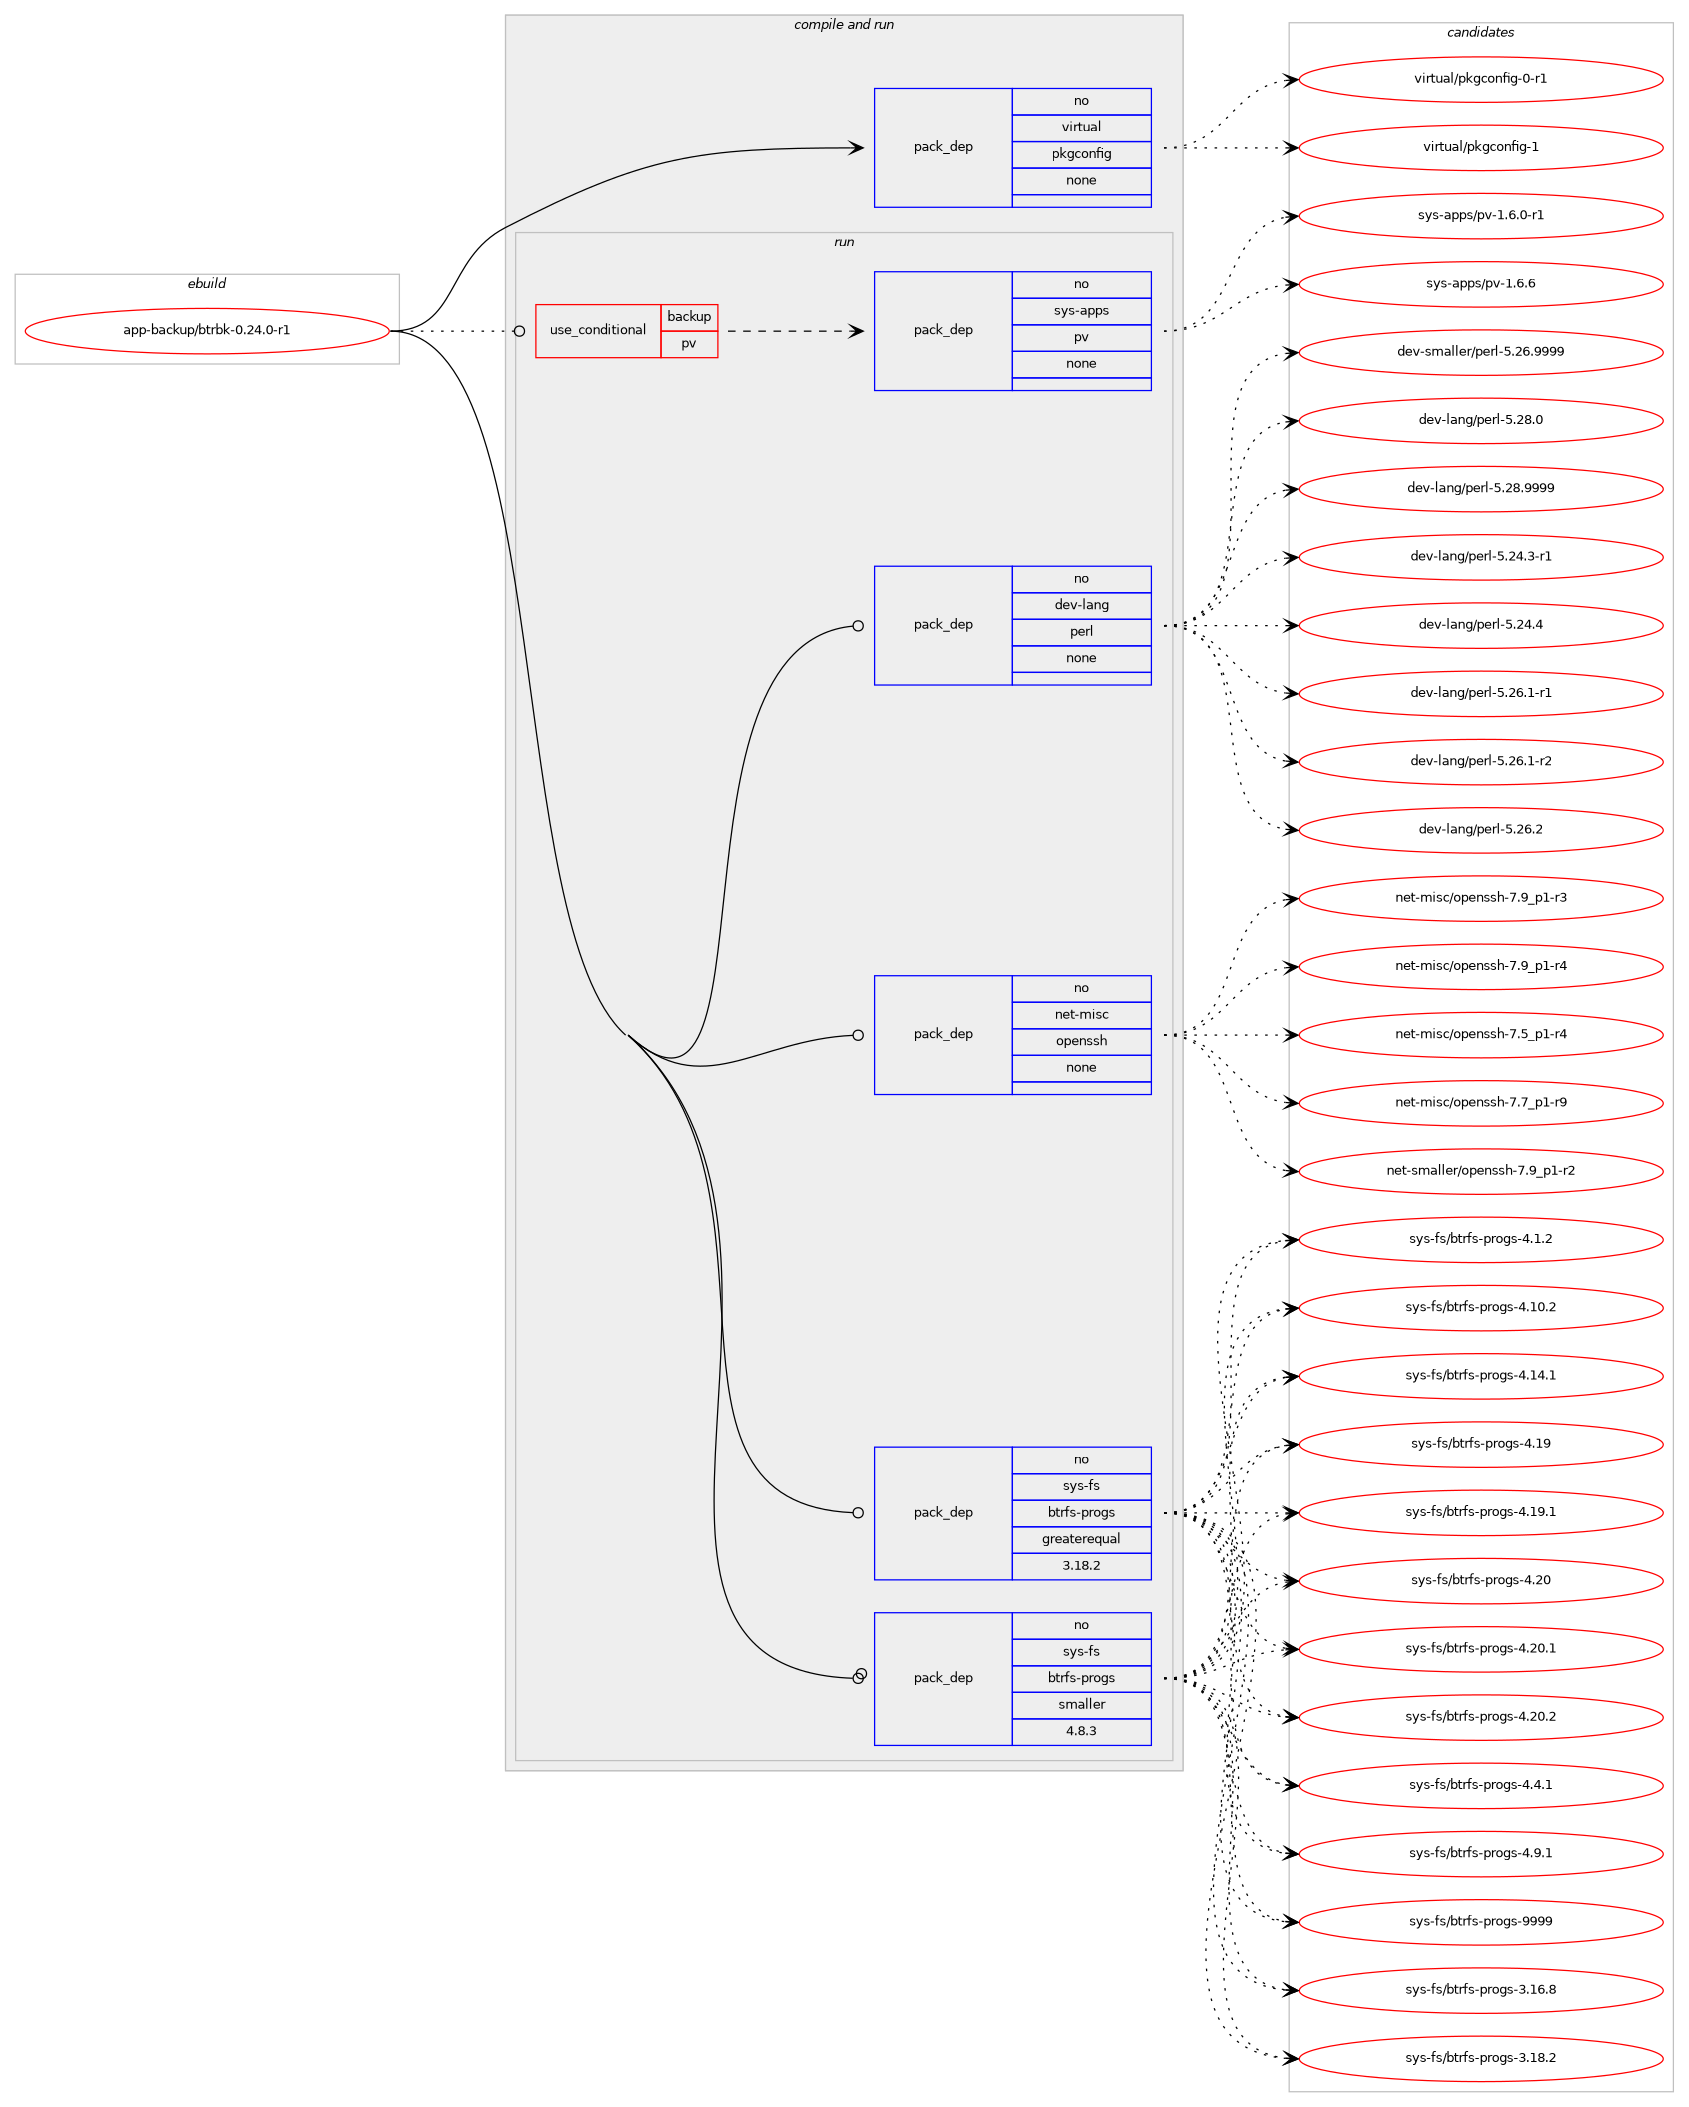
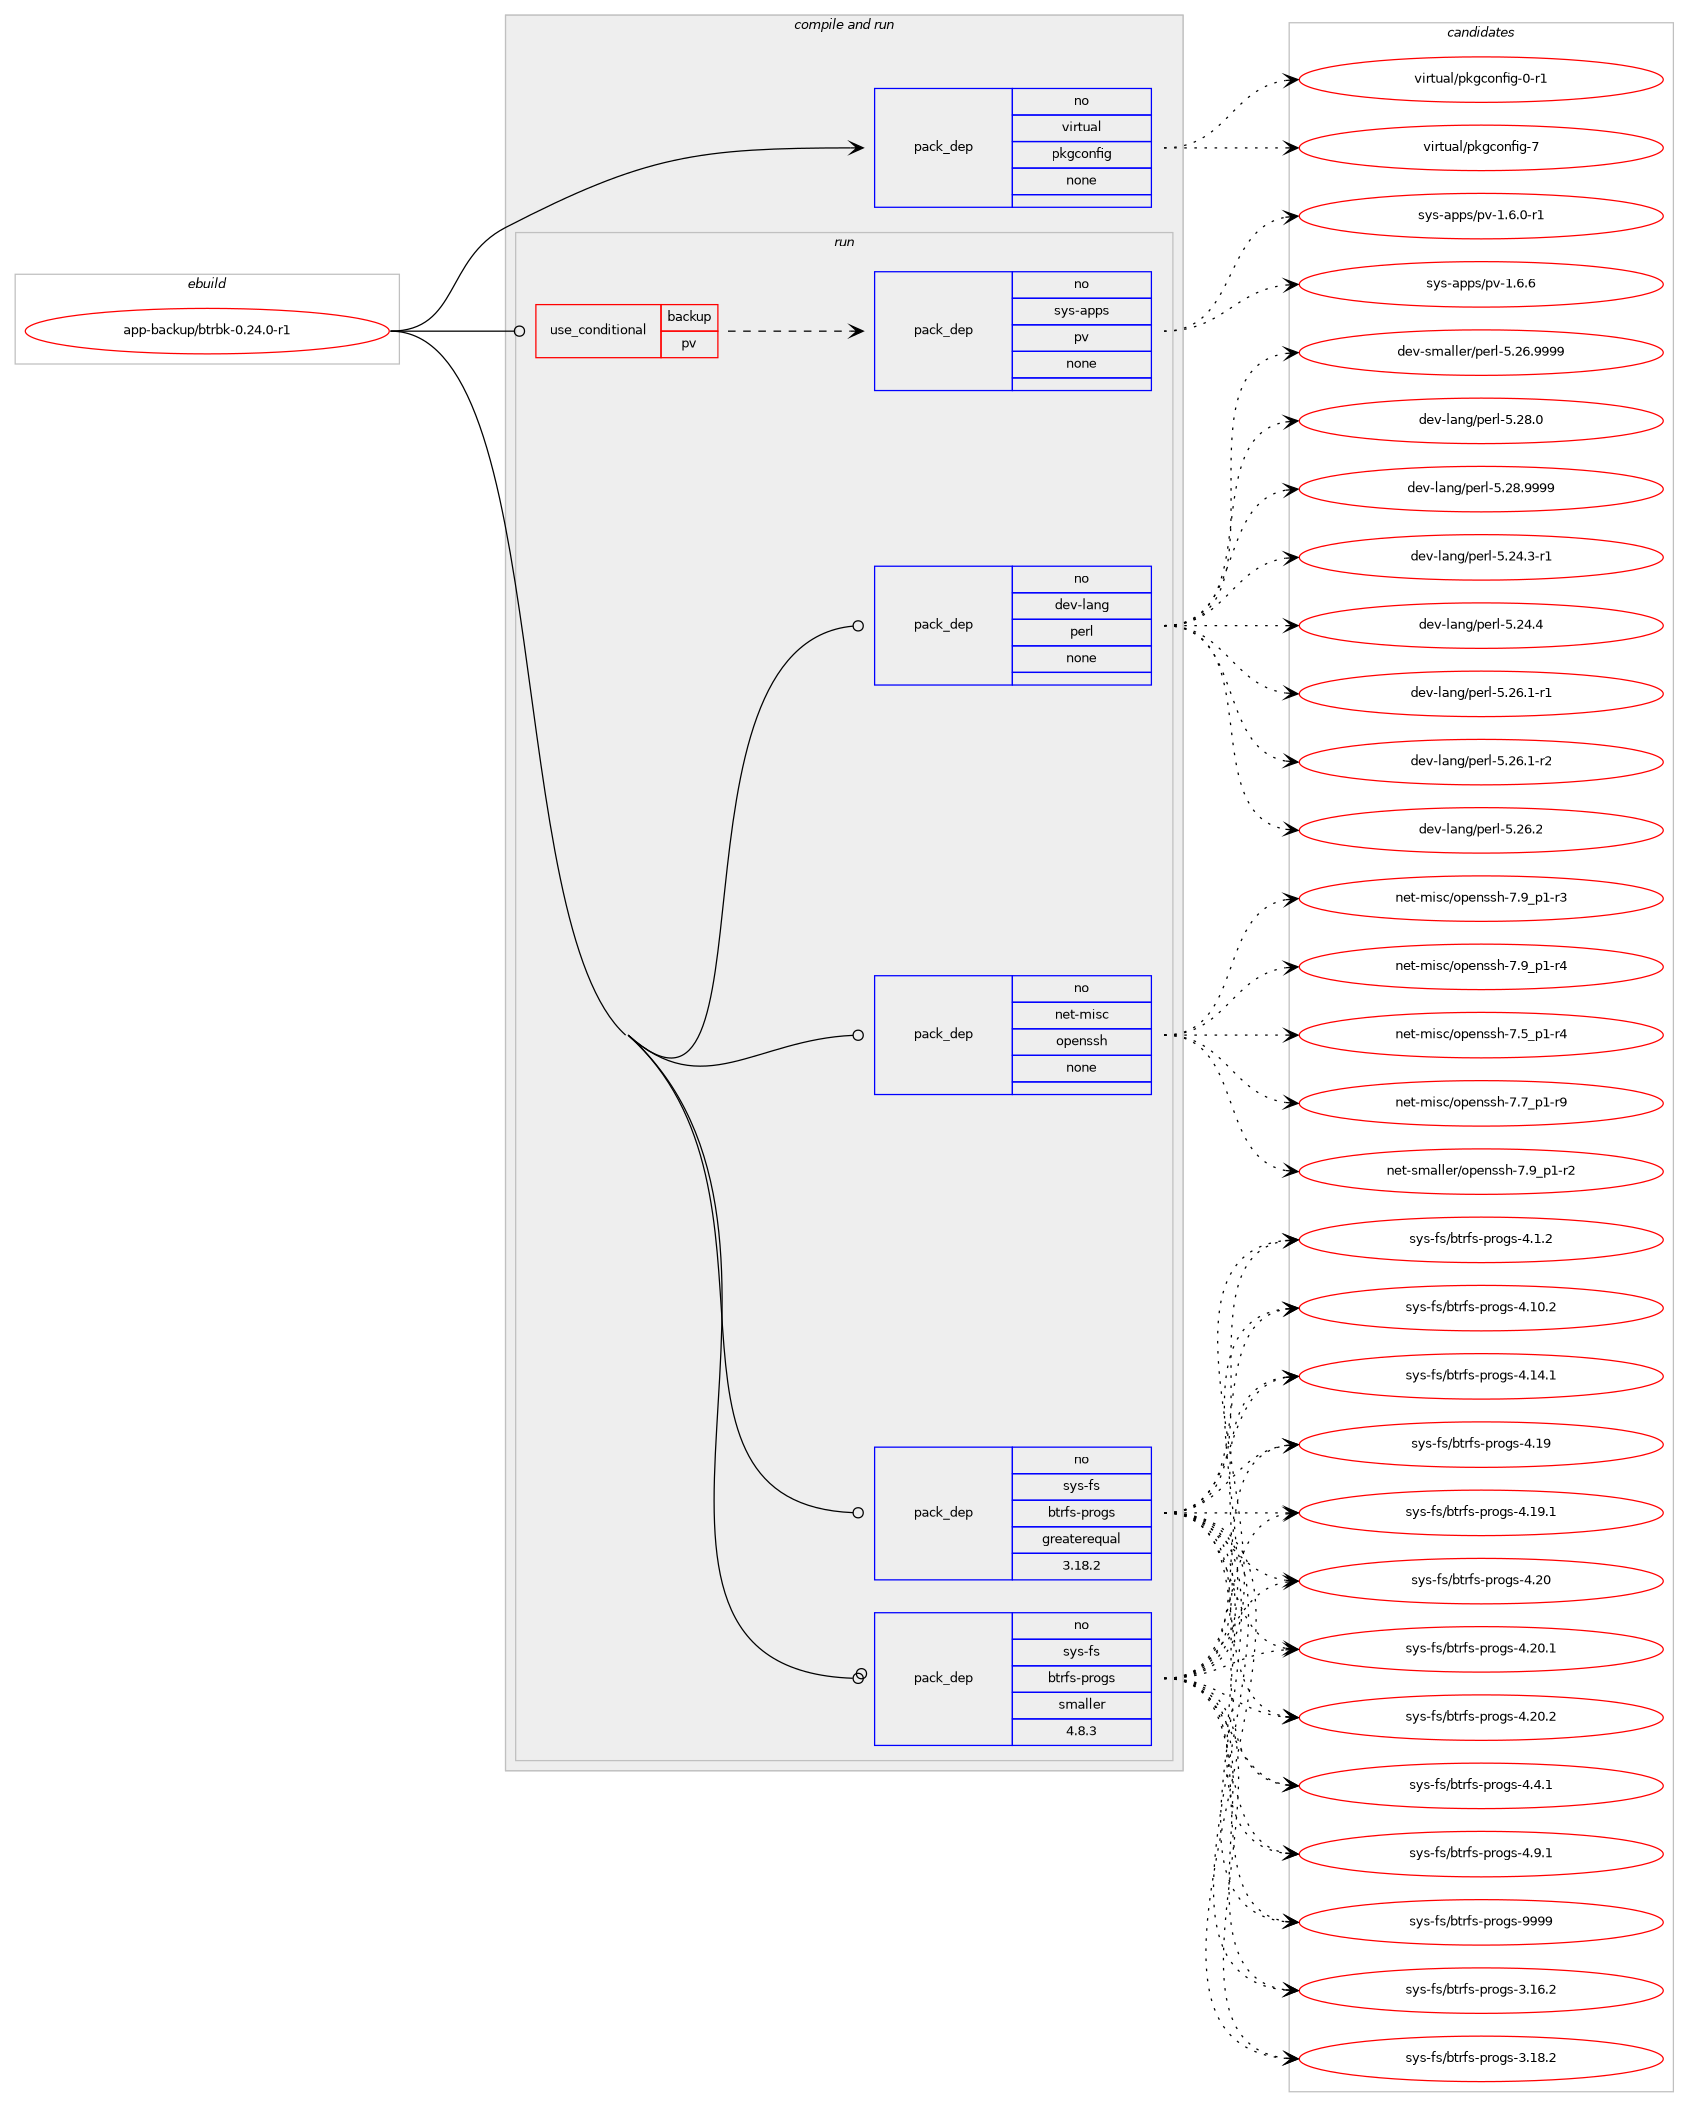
node "virtual/pkgconfig-1": label "virtual/pkgconfig-1" -> "virtual/pkgconfig-7"
edge "app-backup/btrbk-0.24.0-r1" -> "use_conditional": style dotted -> solid
node "sys-fs/btrfs-progs-3.16.8": label "sys-fs/btrfs-progs-3.16.8" -> "sys-fs/btrfs-progs-3.16.2"
